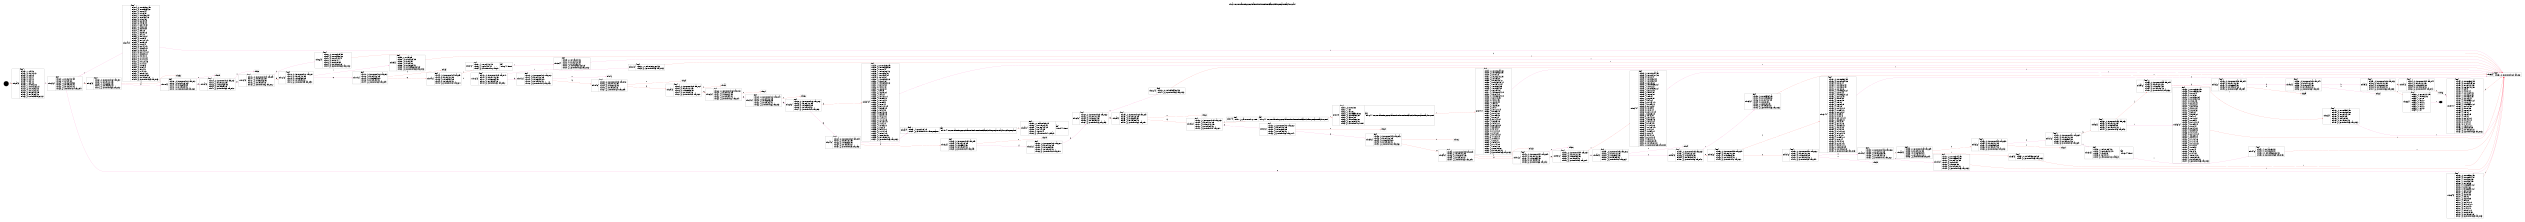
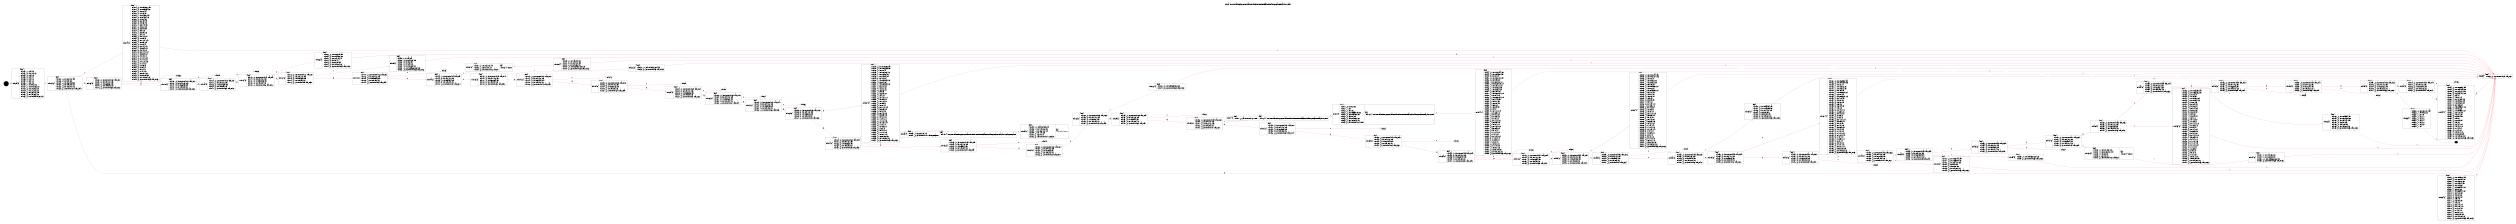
edge "0x401b36" -> "0x401df4 [114]": now "0x401b1a [28]" -> "0x401df4 [114]"
